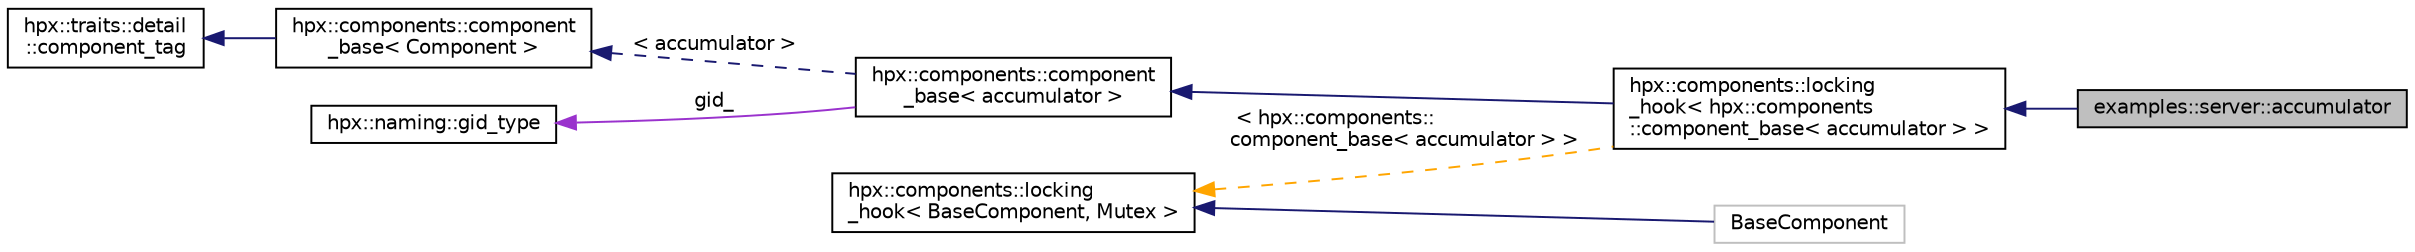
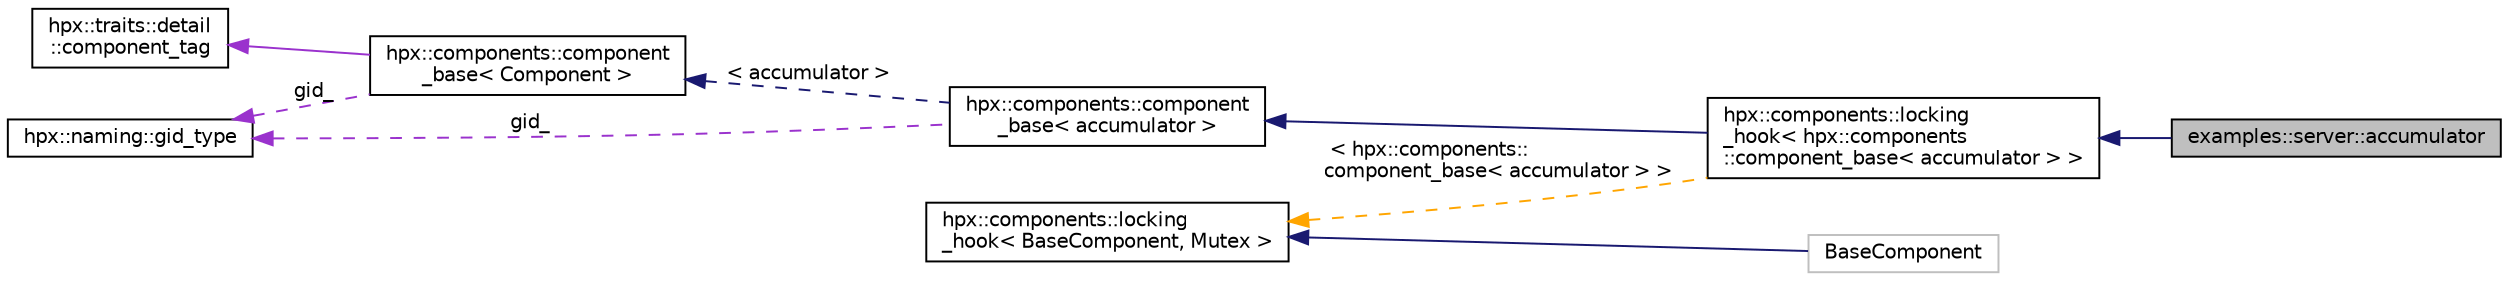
edge "hpx::components::component _base< Component >" -> "hpx::traits::detail ::component_tag": color midnightblue -> darkorchid3
edge "hpx::components::component _base< Component >" -> "hpx::naming::gid_type": added, label "gid_"
edge "hpx::components::component _base< accumulator >" -> "hpx::naming::gid_type": style solid -> dashed
